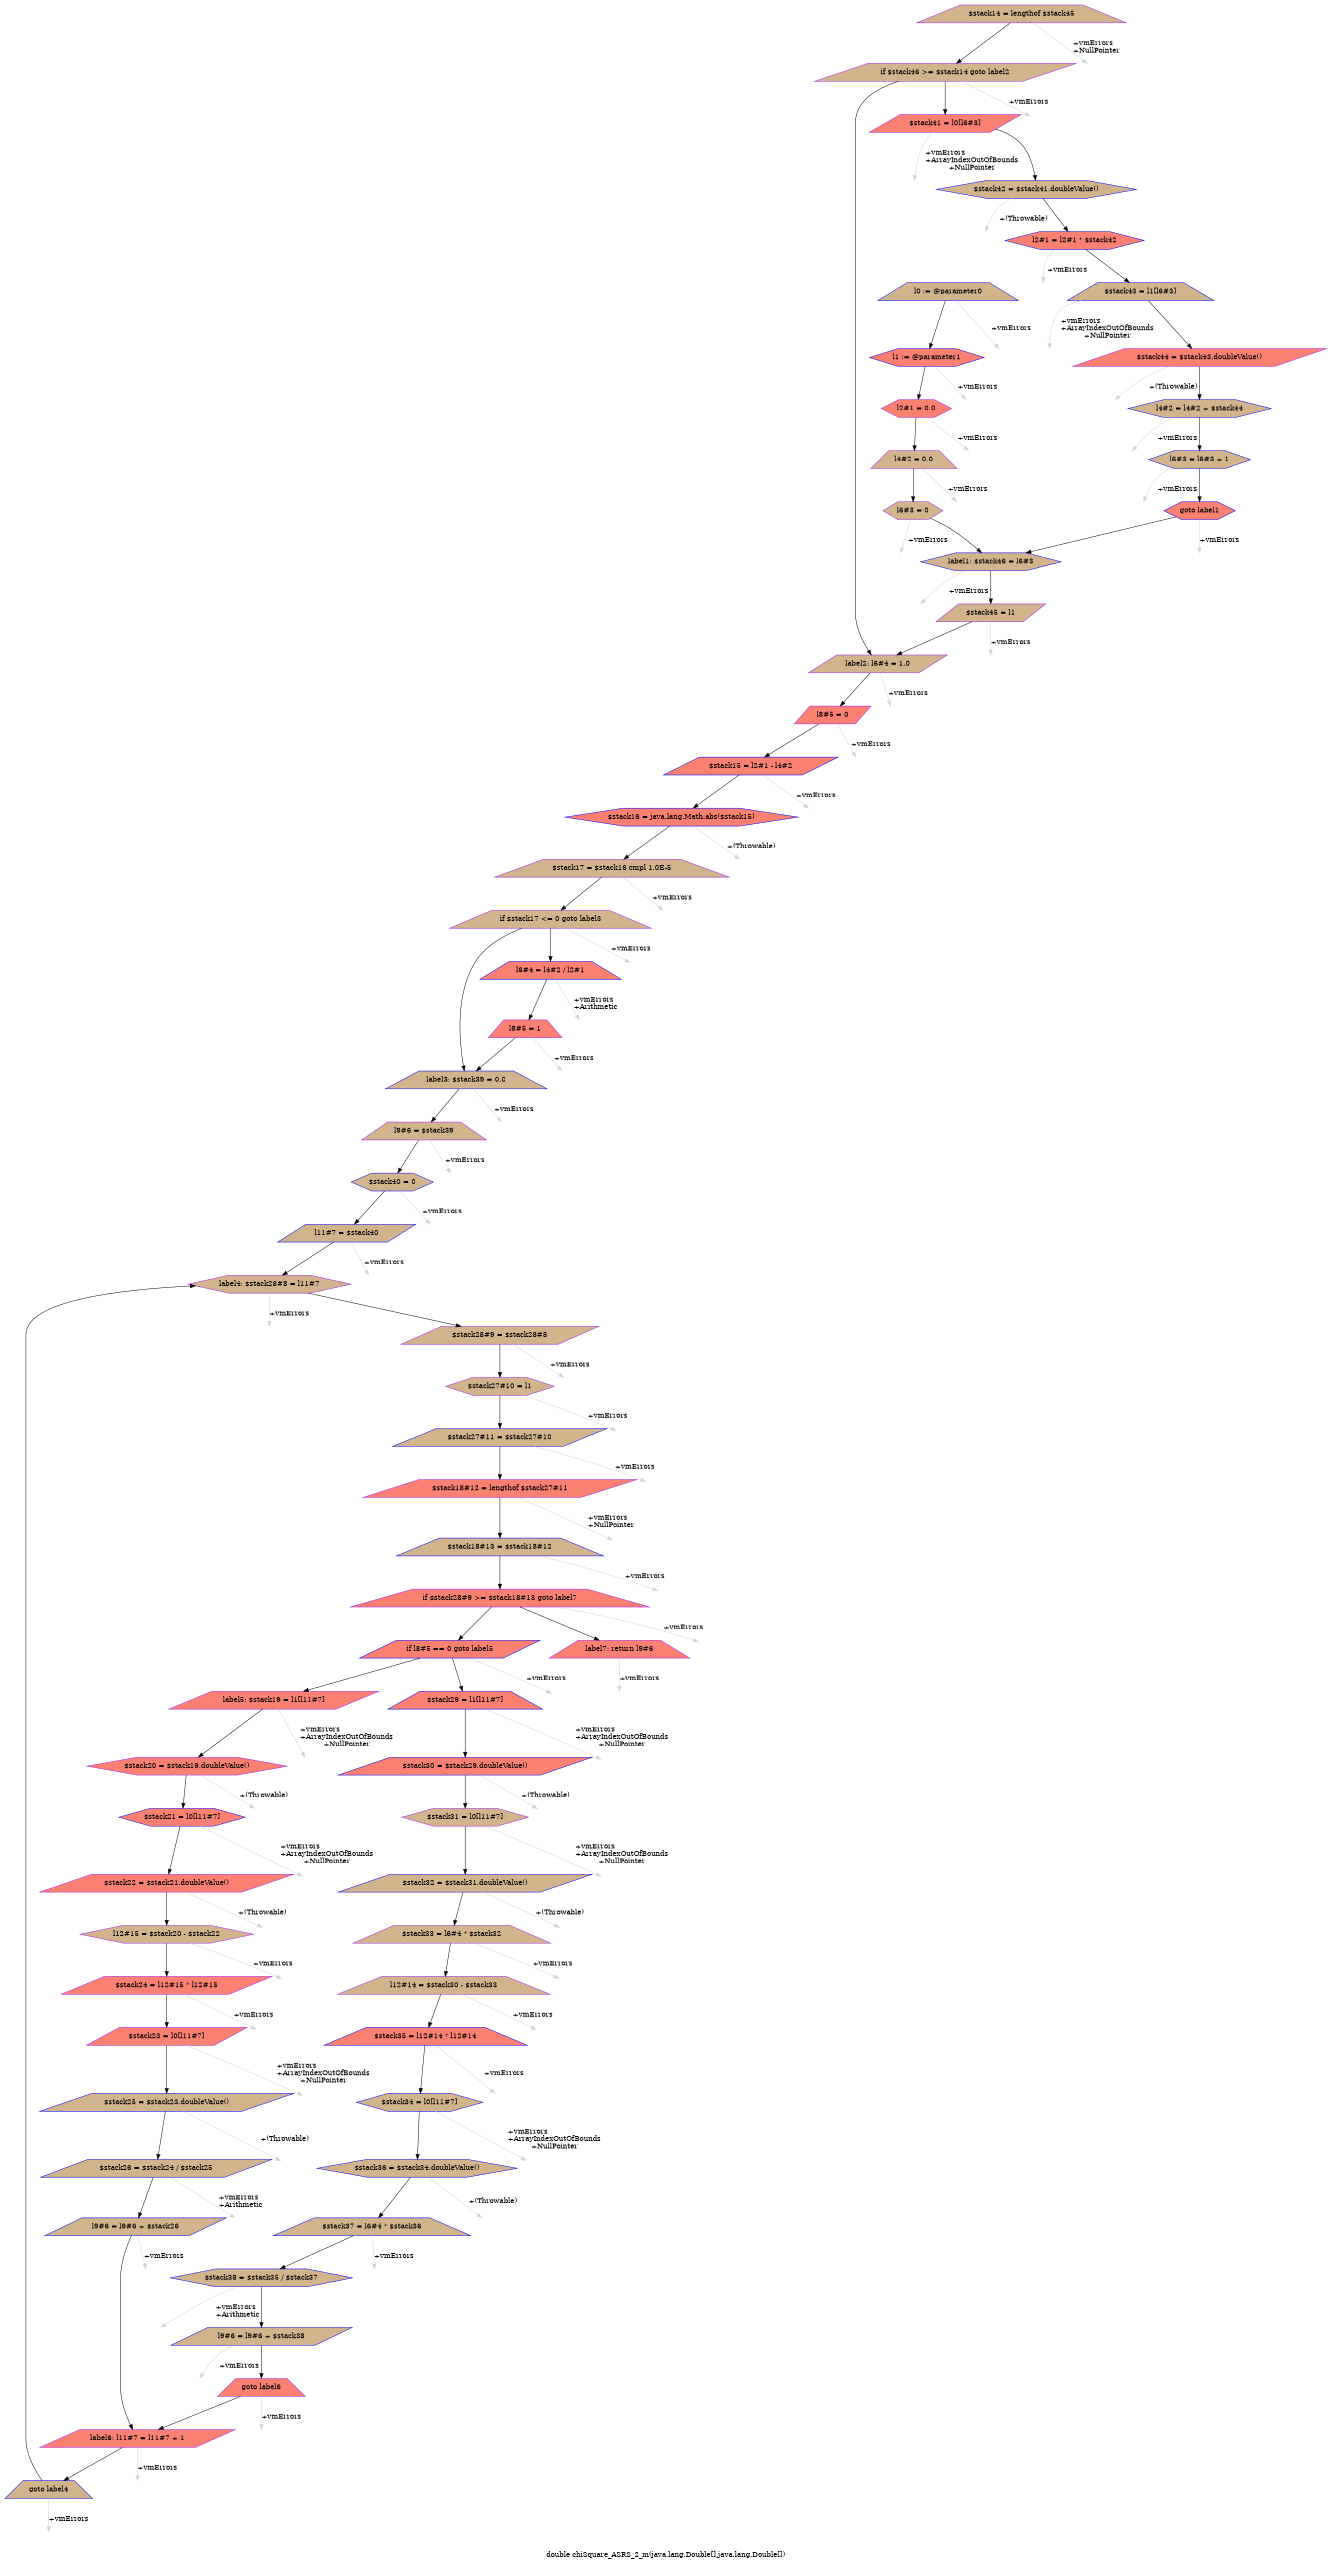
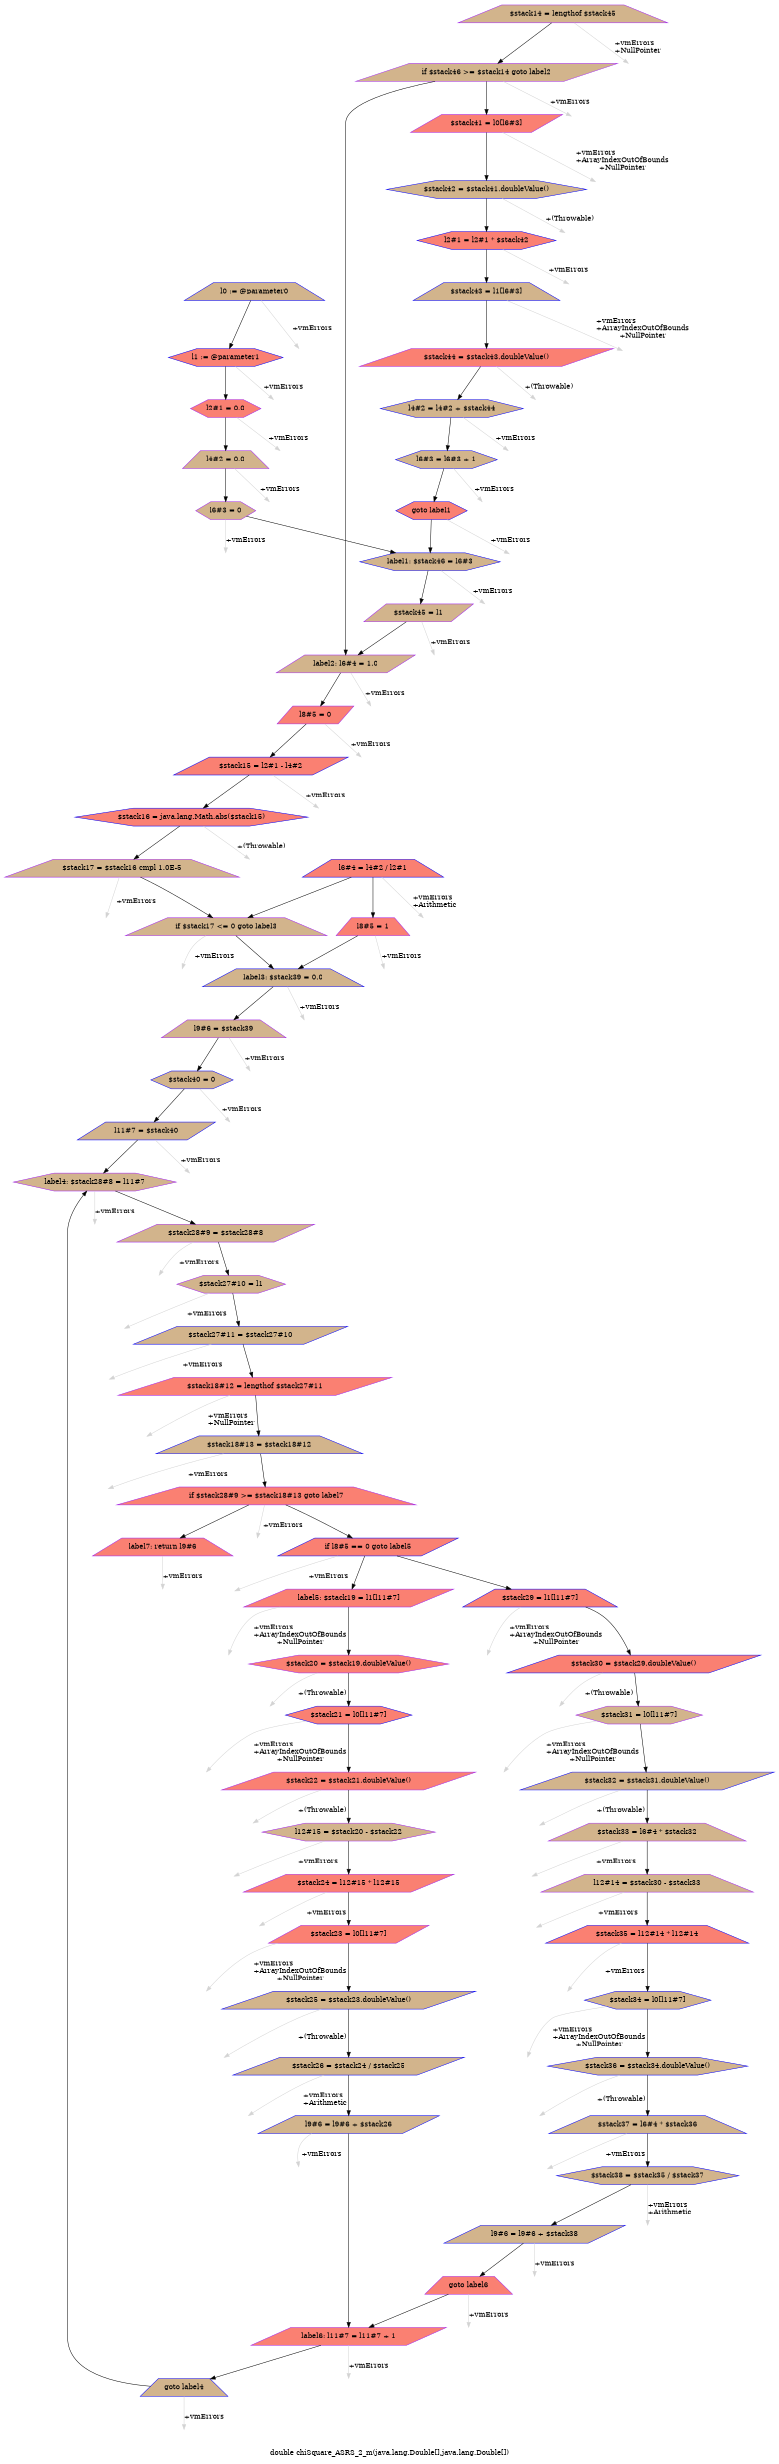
edge "if $stack17 <= 0 goto label3" -> "l6#4 = l4#2 / l2#1": reversed
